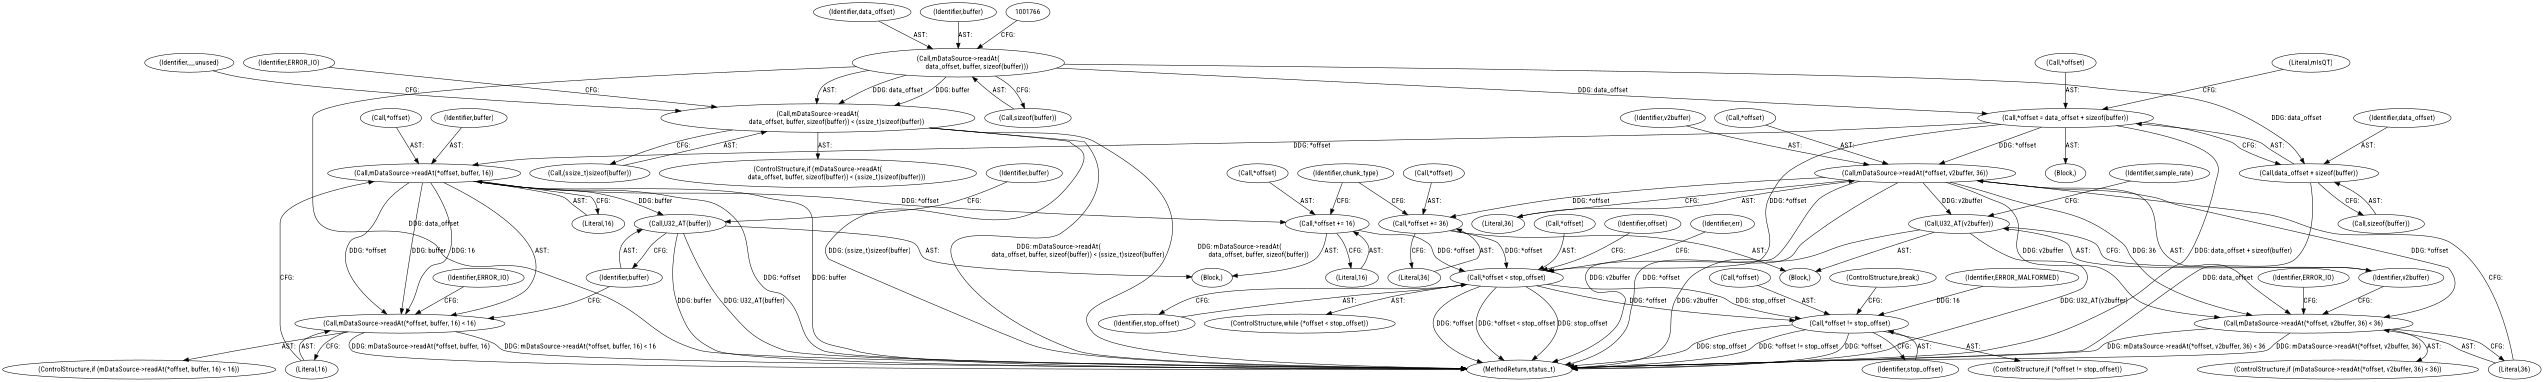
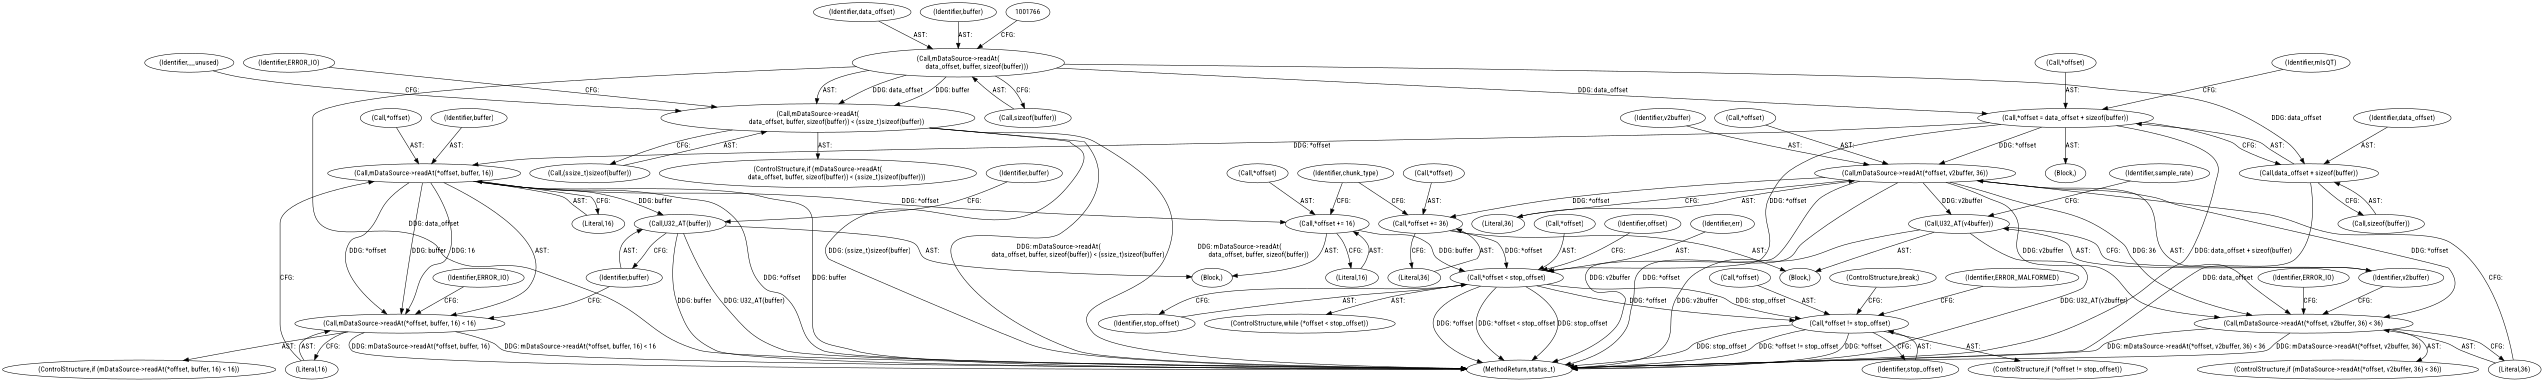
node "(Literal,mIsQT)": label "(Literal,mIsQT)" -> "(Identifier,mIsQT)"
node "(Call,U32_AT(v2buffer))": label "(Call,U32_AT(v2buffer))" -> "(Call,U32_AT(v4buffer))"
edge "(Call,*offset += 16)" -> "(Call,*offset < stop_offset)": label "DDG: *offset" -> "DDG: buffer"
edge "(Identifier,err)" -> "(Call,*offset < stop_offset)": label "CFG: " -> "AST: "
edge "(Identifier,ERROR_MALFORMED)" -> "(Call,*offset != stop_offset)": label "DDG: 16" -> "CFG: "
